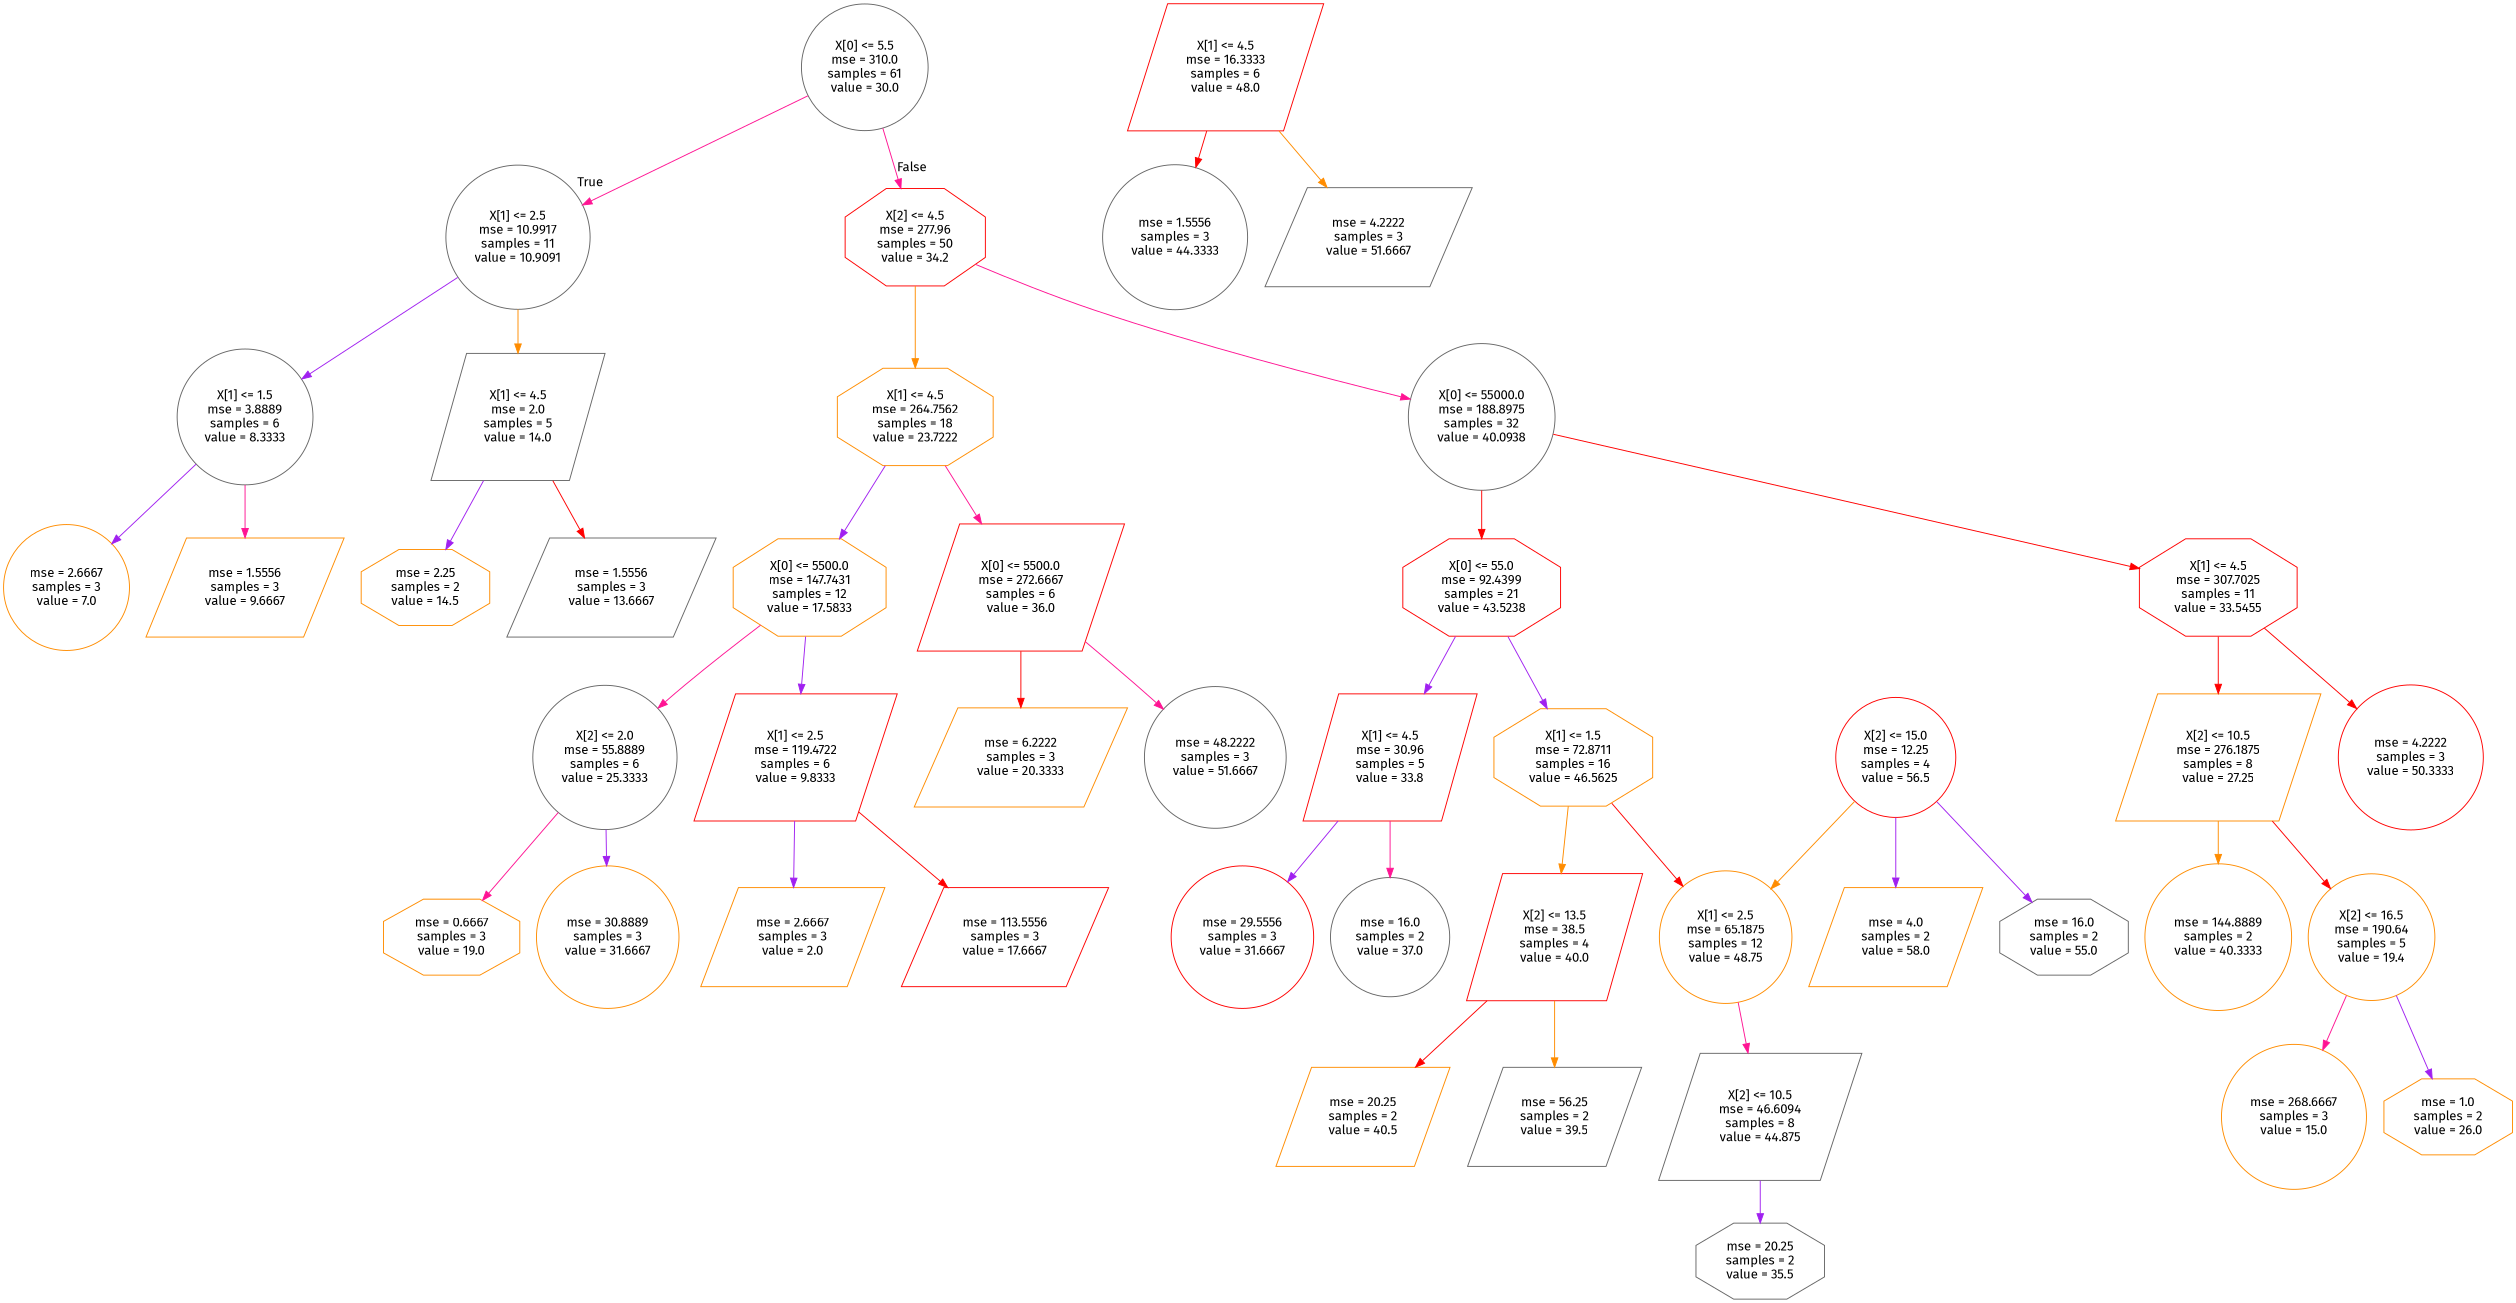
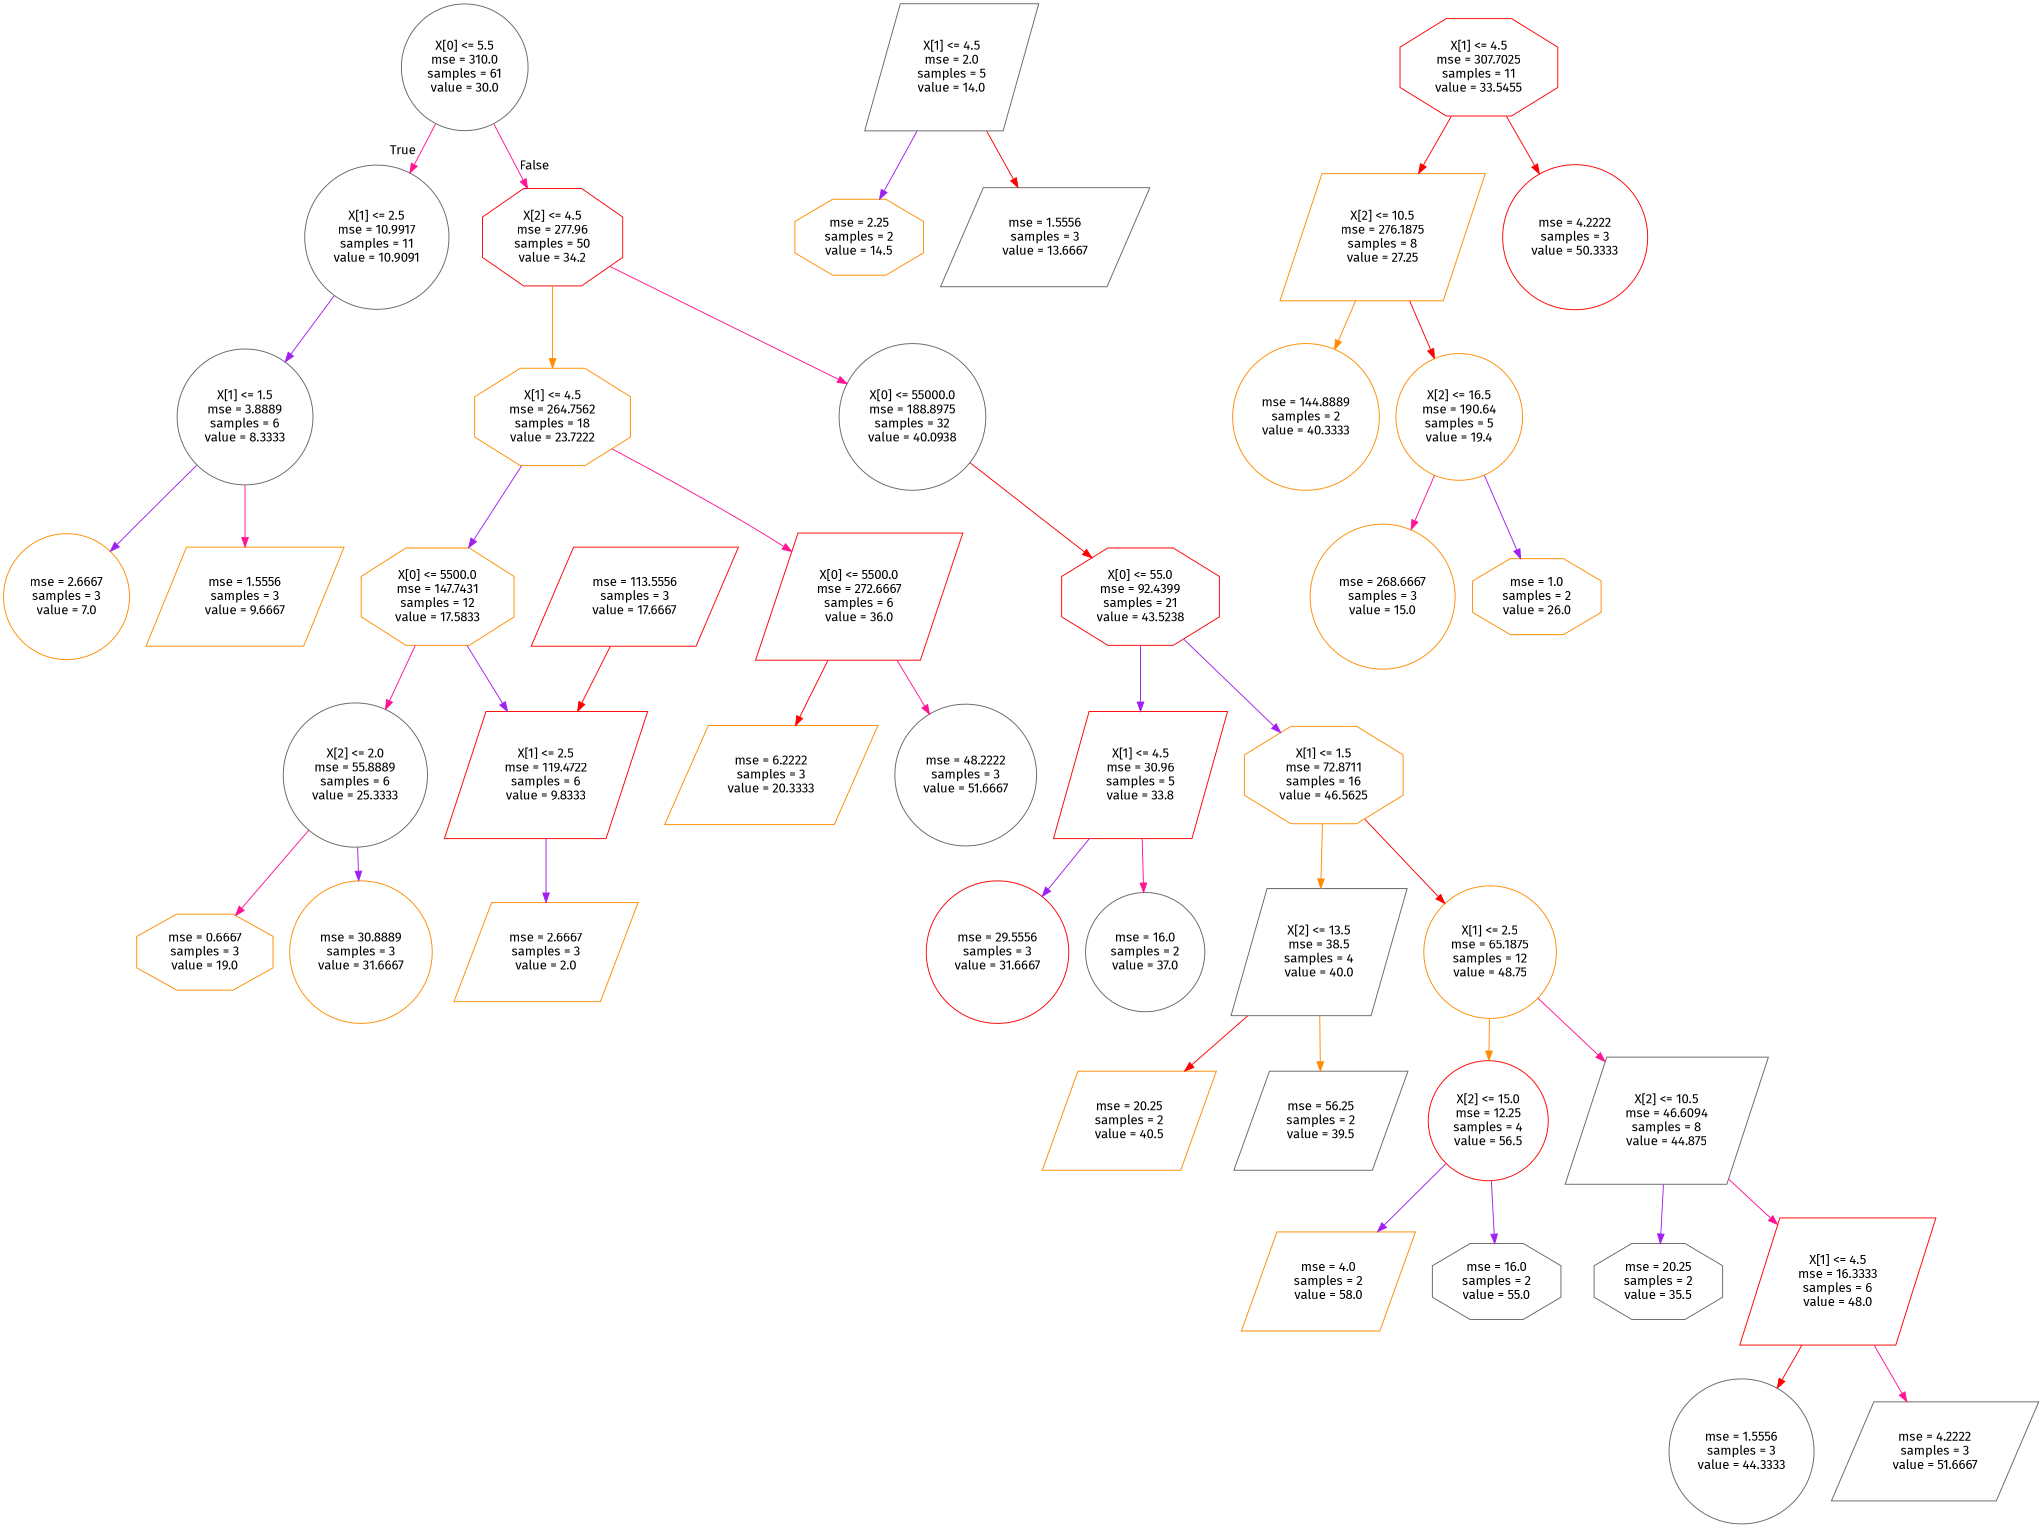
edge "X[1] <= 4.5 mse = 16.3333 samples = 6 value = 48.0" -> "mse = 4.2222 samples = 3 value = 51.6667": color darkorange -> deeppink
edge "X[1] <= 2.5 mse = 10.9917 samples = 11 value = 10.9091" -> "X[1] <= 4.5 mse = 2.0 samples = 5 value = 14.0": removed
edge "X[0] <= 55000.0 mse = 188.8975 samples = 32 value = 40.0938" -> "X[1] <= 4.5 mse = 307.7025 samples = 11 value = 33.5455": removed
edge "X[2] <= 15.0 mse = 12.25 samples = 4 value = 56.5" -> "X[1] <= 2.5 mse = 65.1875 samples = 12 value = 48.75": reversed
edge "X[1] <= 2.5 mse = 119.4722 samples = 6 value = 9.8333" -> "mse = 113.5556 samples = 3 value = 17.6667": reversed
node "X[2] <= 13.5 mse = 38.5 samples = 4 value = 40.0": color red -> gray40
edge "X[2] <= 10.5 mse = 46.6094 samples = 8 value = 44.875" -> "X[1] <= 4.5 mse = 16.3333 samples = 6 value = 48.0": added
